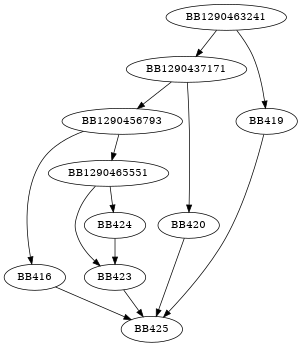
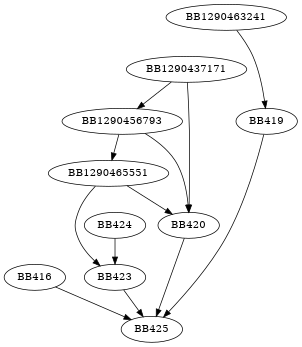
edge "BB1290463241" -> "BB1290437171": removed
edge "BB1290456793" -> "BB416": now "BB1290456793" -> "BB420"
edge "BB1290465551" -> "BB424": now "BB1290465551" -> "BB420"
